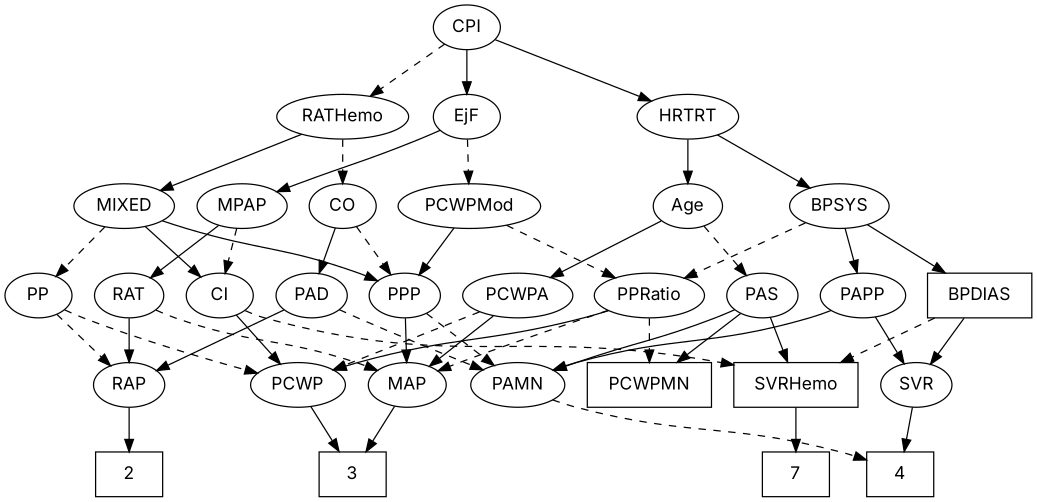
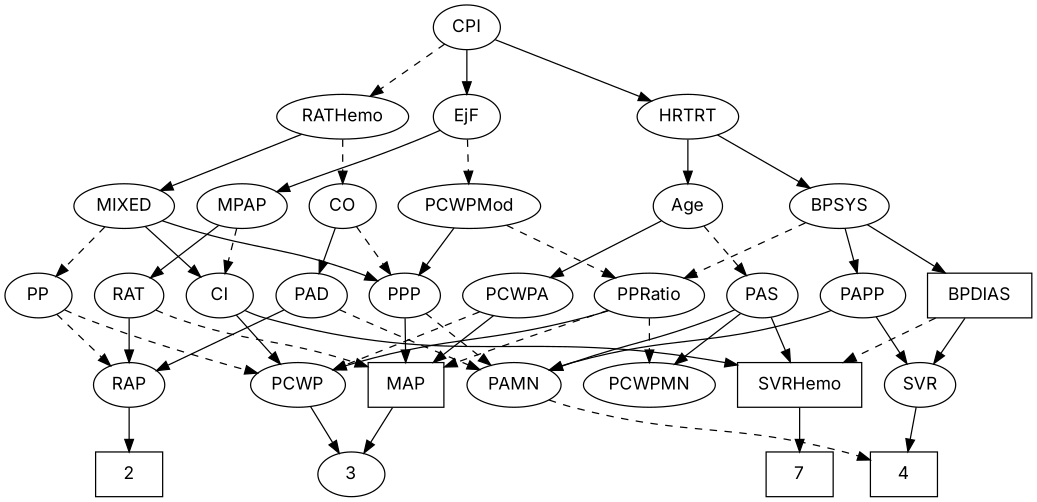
edge "CI" -> "SVRHemo": style dashed -> solid
node "MAP": shape ellipse -> box
node "PCWPMN": shape box -> ellipse
node "3": shape box -> ellipse
